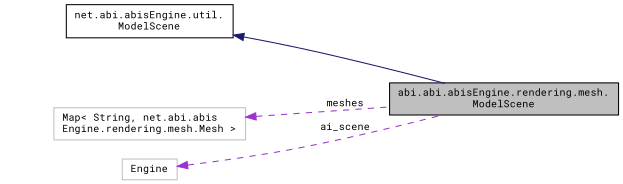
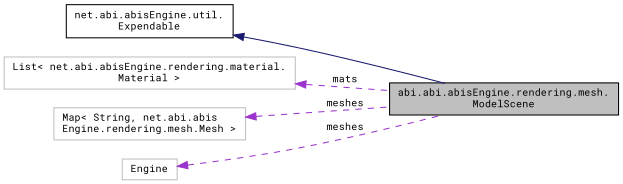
node "net.abi.abisEngine.util. ModelScene": label "net.abi.abisEngine.util. ModelScene" -> "net.abi.abisEngine.util. Expendable"
node "List< net.abi.abisEngine.rendering.material. Material >": added
edge "abi.abi.abisEngine.rendering.mesh. ModelScene" -> "Engine": label " ai_scene" -> " meshes"
